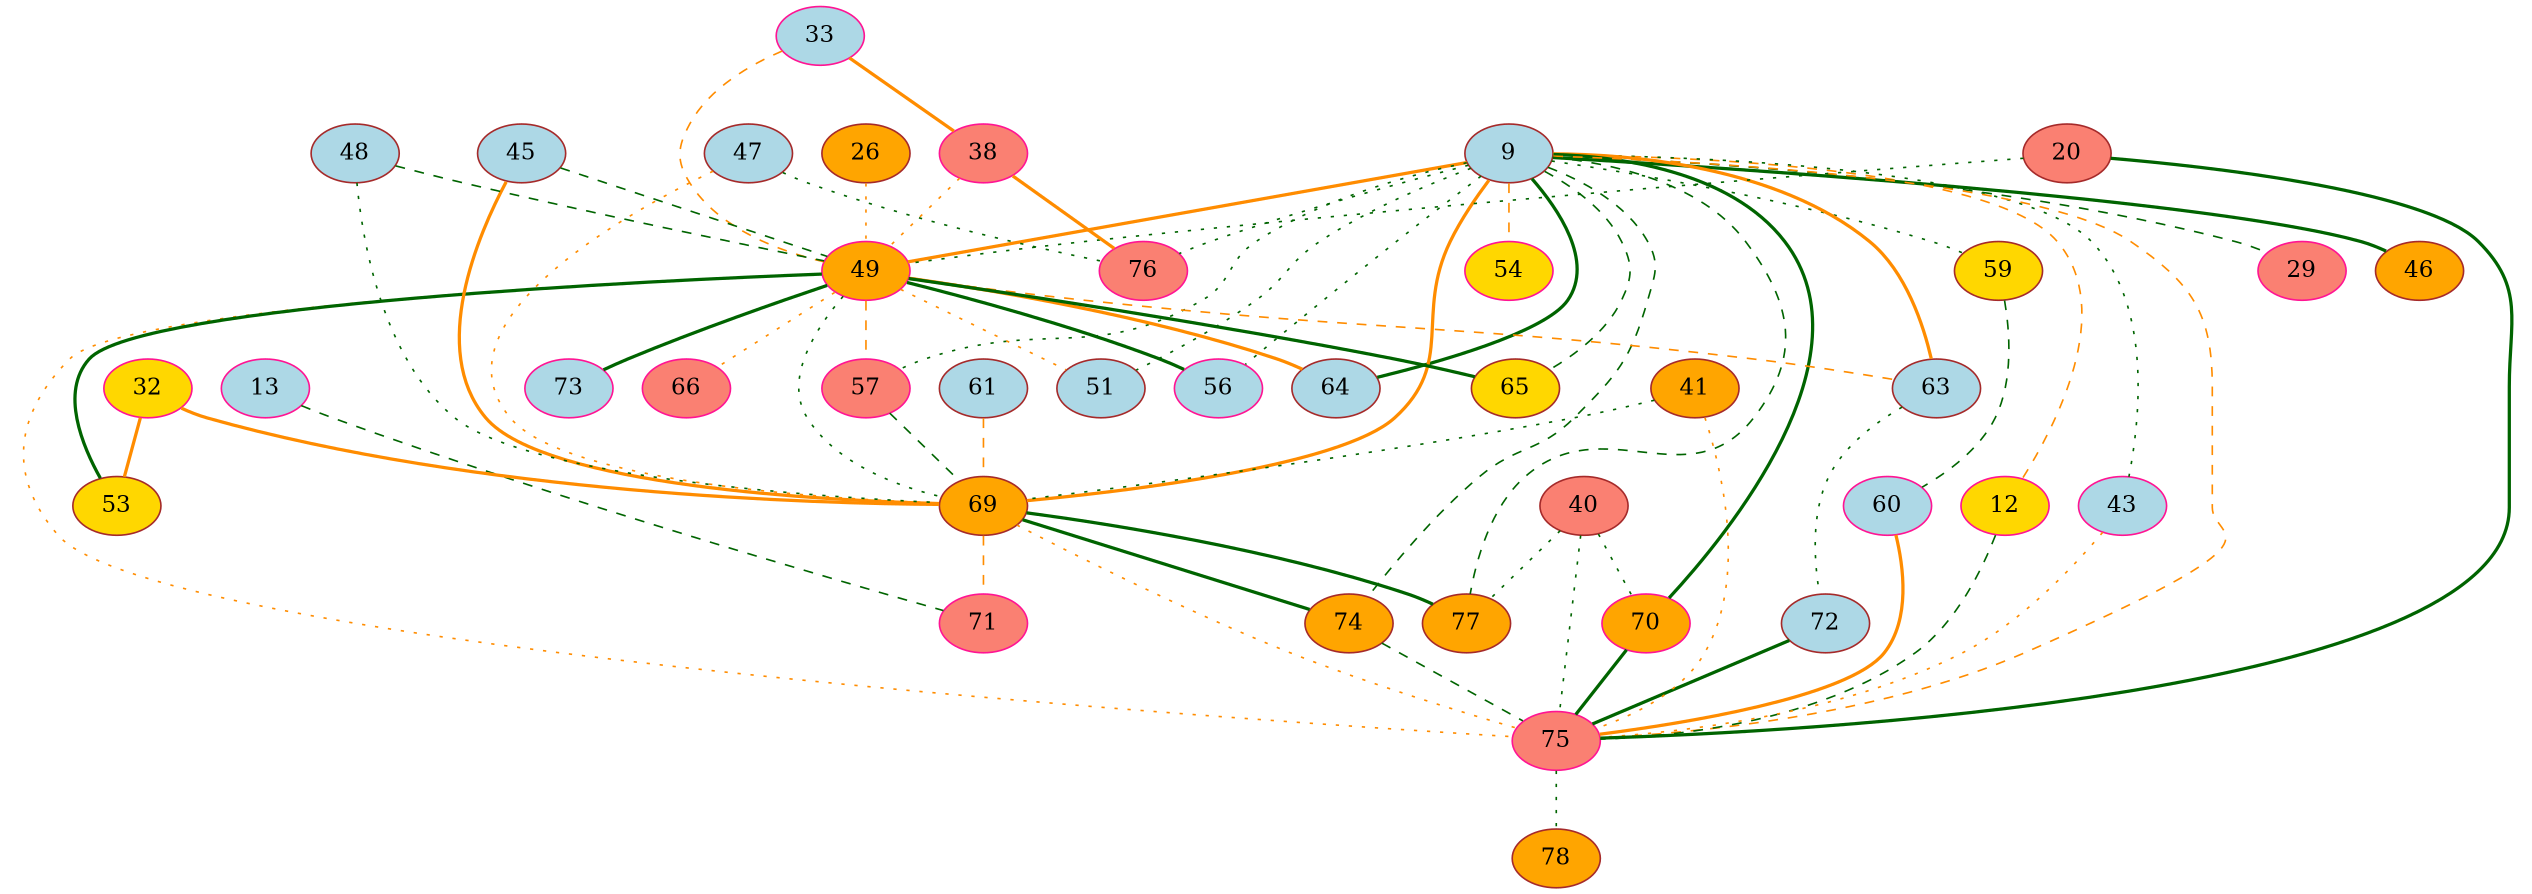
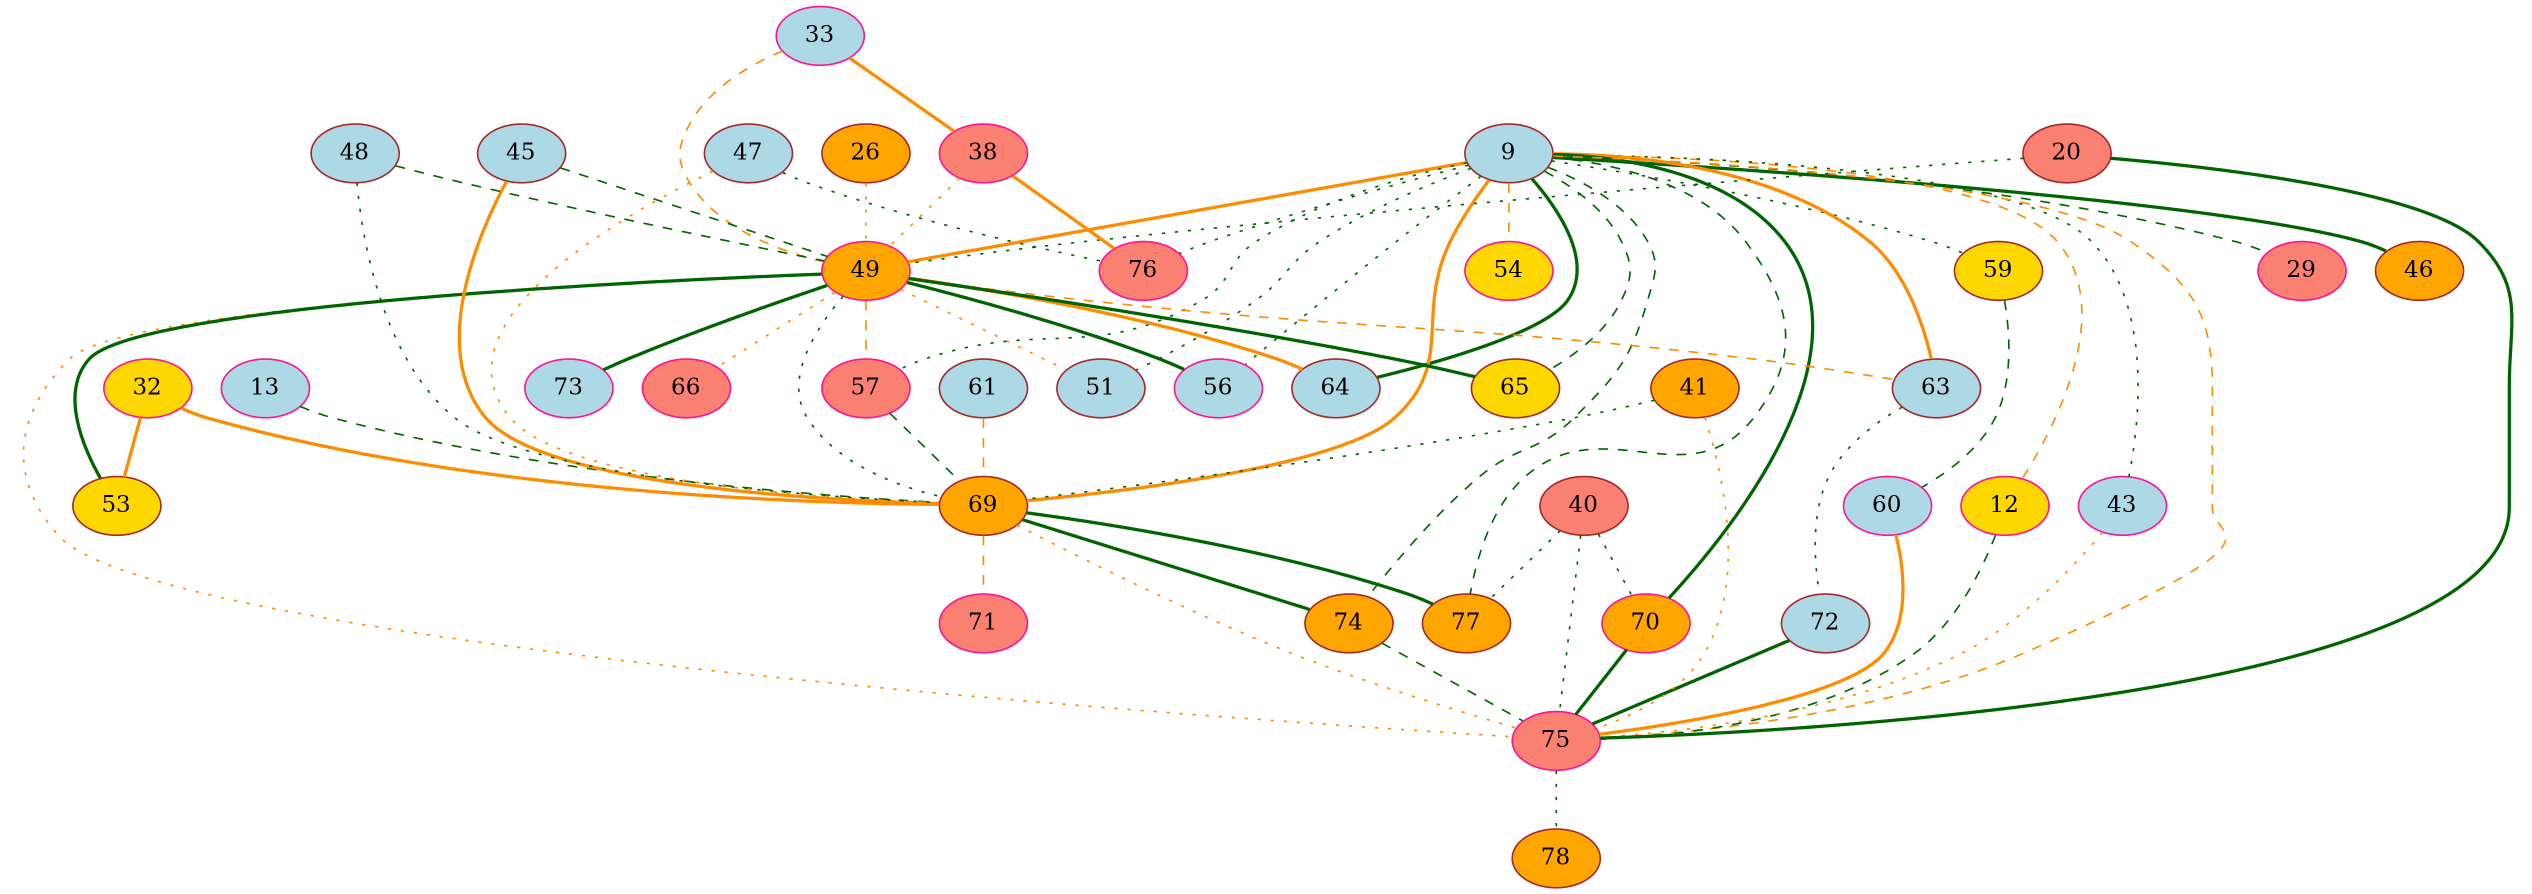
edge "13" -- "71": now "13" -- "69"
